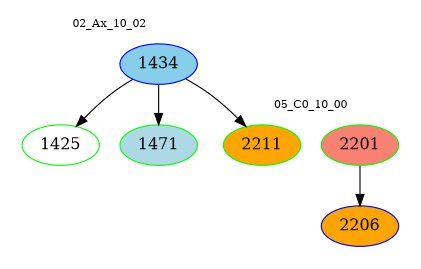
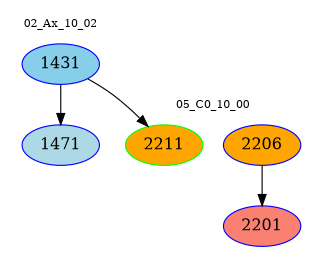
node "1434": label "1434" -> "1431"
node "1425": removed
node "1471": color green -> blue
node "2201": color green -> blue
edge "2201" -> "2206": reversed
